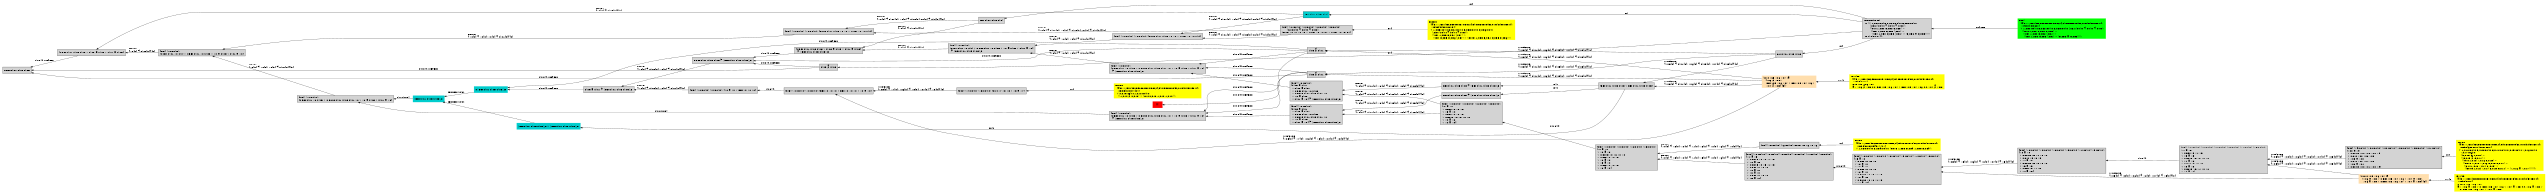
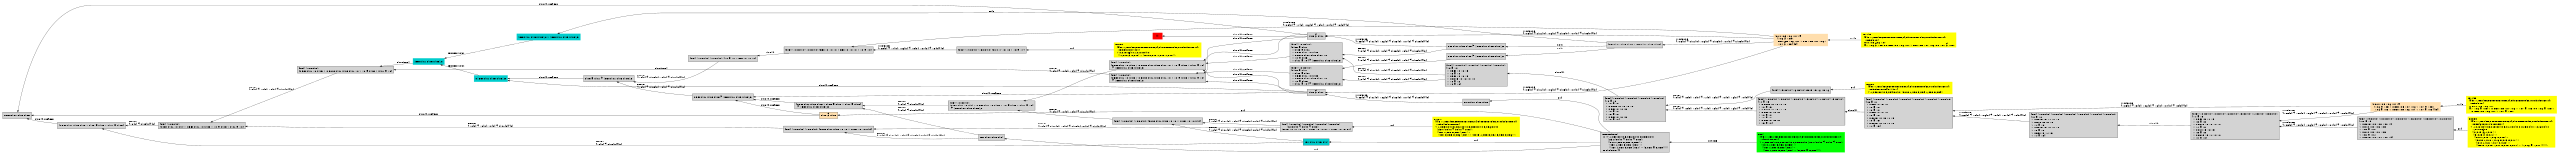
node "sk_B ≠ sk_C": fillcolor lightgrey -> navajowhite
edge "Out sk_A sk_B sk_C" -> "sk_B ≠ sk_A": now "Bet sk_A sk_B sk_C ← ⟦Bet sk_A sk_B sk_C⟧/3" -> "sk_B ≠ sk_A"
edge "Out sk_A sk_B sk_C" -> "[Bet sk_A sk_B sk_C ∨ Bet sk_A sk_C sk_B]": removed, label "rw_clause {X15[1] → sk_A[0], X16[1] → sk_B[0], X17[1] → sk_C[0]}[0]"
